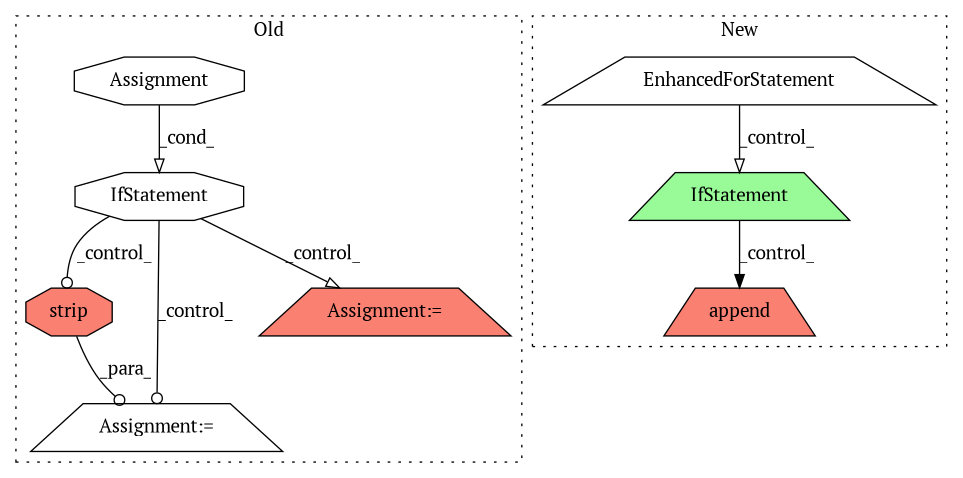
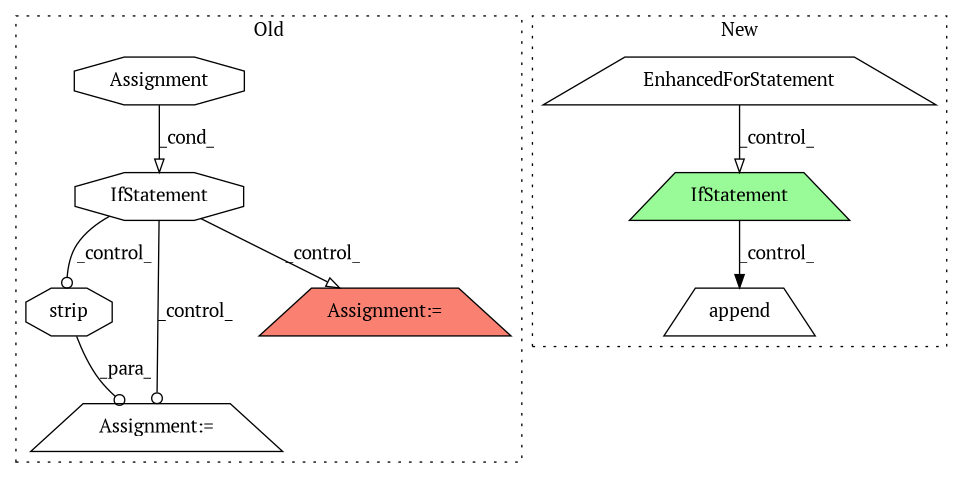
node "strip": fillcolor salmon -> white
node "append": fillcolor salmon -> white
